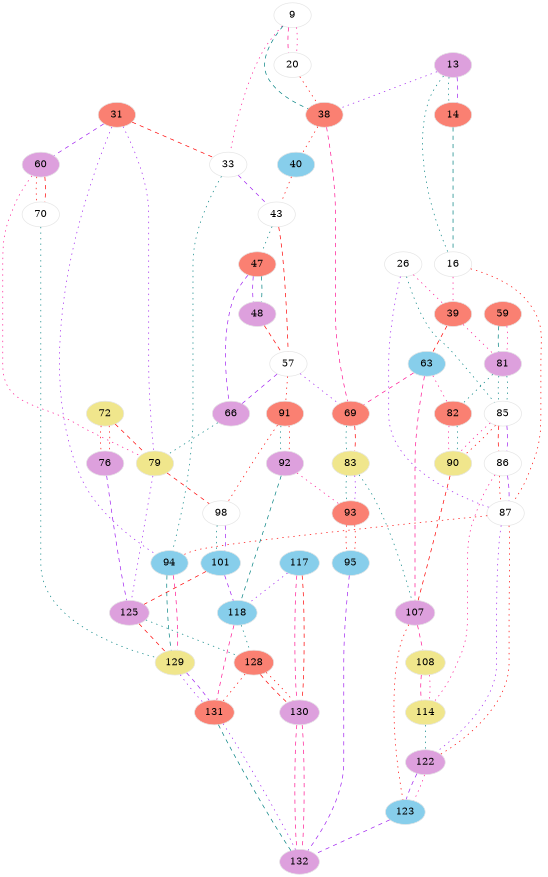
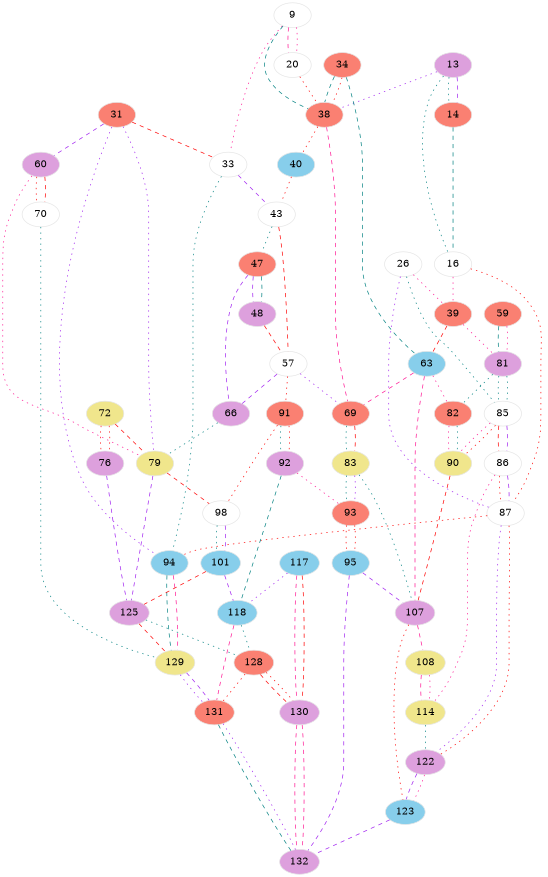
node "34": added
edge "79" -- "125": style dotted -> dashed
edge "95" -- "107": added
